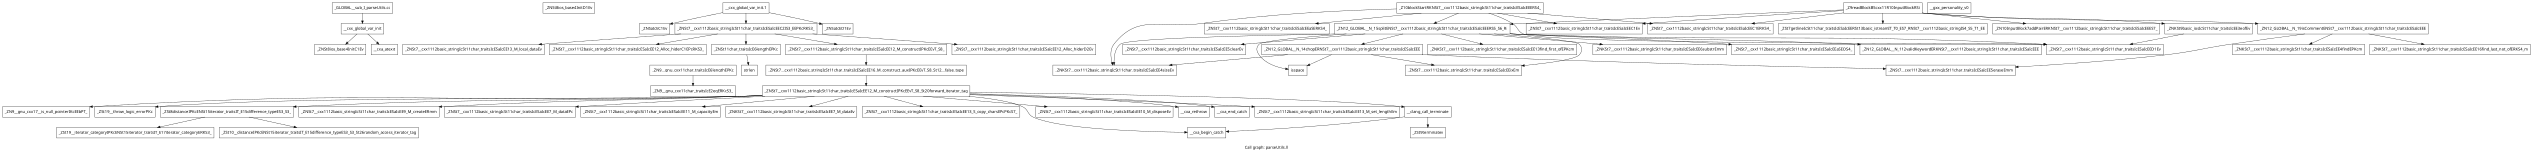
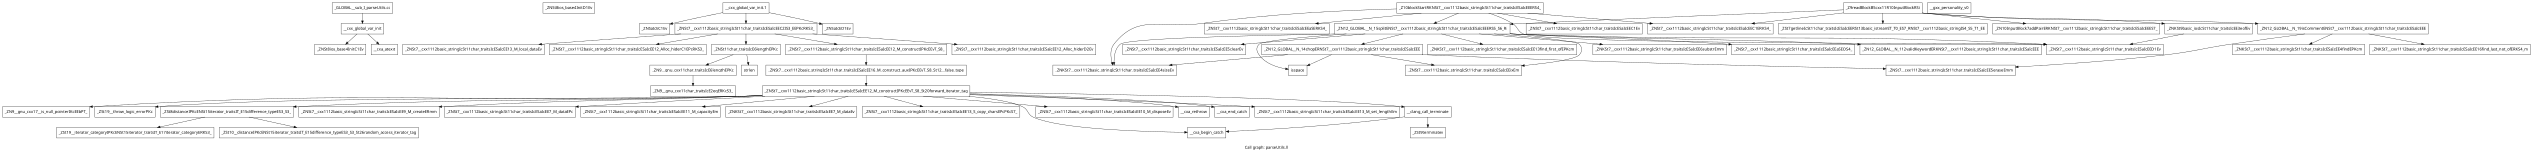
edge "_Z9readBlockB5cxx11R10InputBlockRSi" -> "_ZNSt7__cxx1112basic_stringIcSt11char_traitsIcESaIcEEC1Ev": removed
edge "_ZNSt11char_traitsIcE6lengthEPKc" -> "_ZN9__gnu_cxx11char_traitsIcE6lengthEPKc": added
